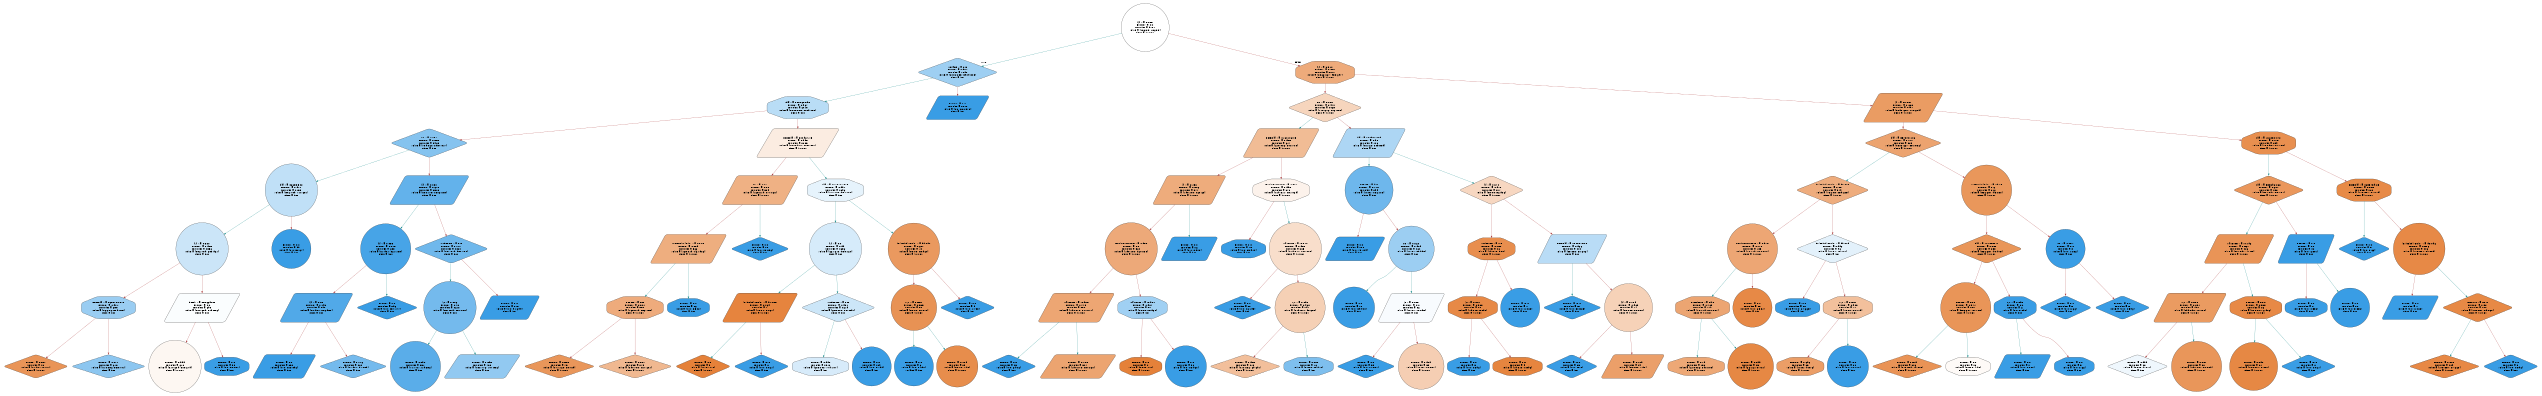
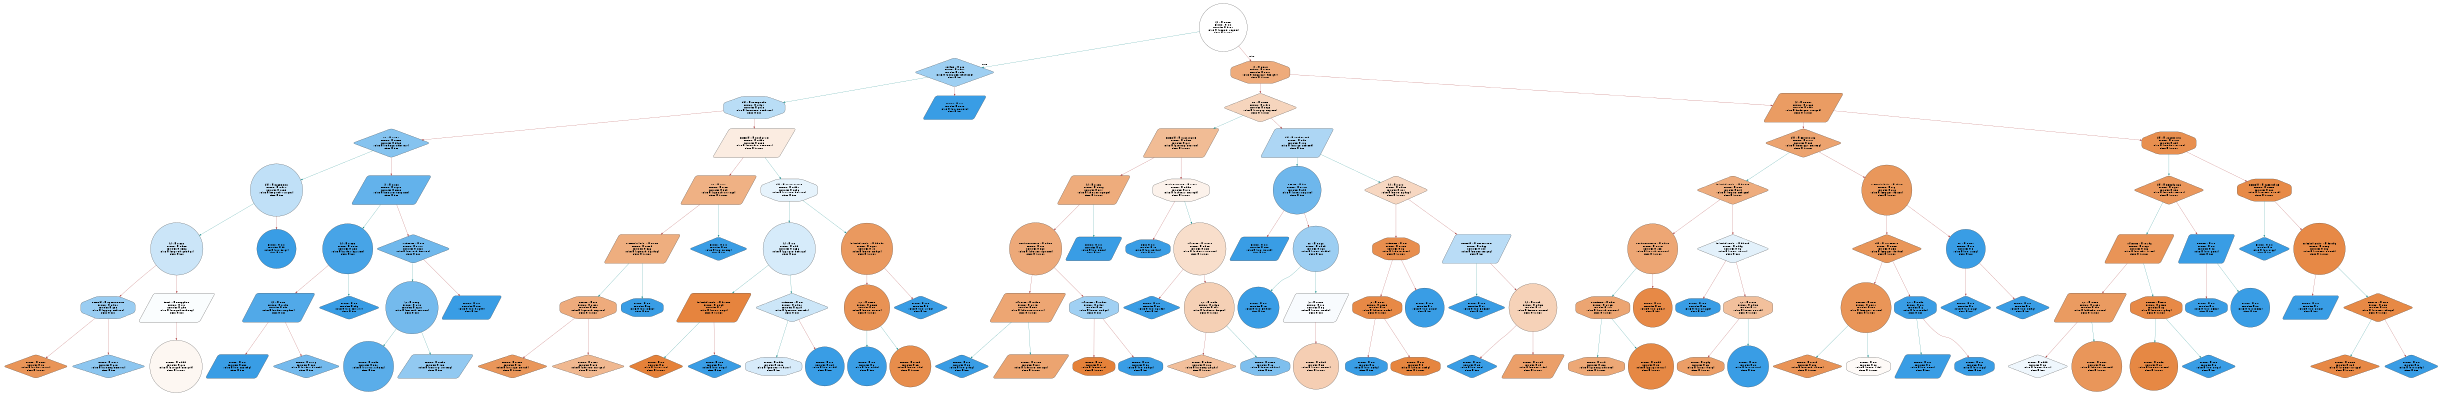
node "entropy = 0.0 samples = 45 value = [0.0, 23.941] class = bot": label "entropy = 0.0 samples = 45 value = [0.0, 23.941] class = bot" -> "class = 0.0 samples = 45 value = [0.0, 23.941] class = bot"
node "entropy = 0.0 samples = 58 value = [0.0, 30.857] class = bot": removed
node "entropy = 0.0 samples = 6 value = [0.0, 3.192] verified = bot": label "entropy = 0.0 samples = 6 value = [0.0, 3.192] verified = bot" -> "entropy = 0.0 samples = 6 value = [0.0, 3.192] class = bot"
node "entropy = 0.0 samples = 30 value = [0.0, 15.961] class = bot": shape circle -> octagon
node "entropy = 0.0 samples = 33 value = [0.0, 17.557] class = bot": removed
